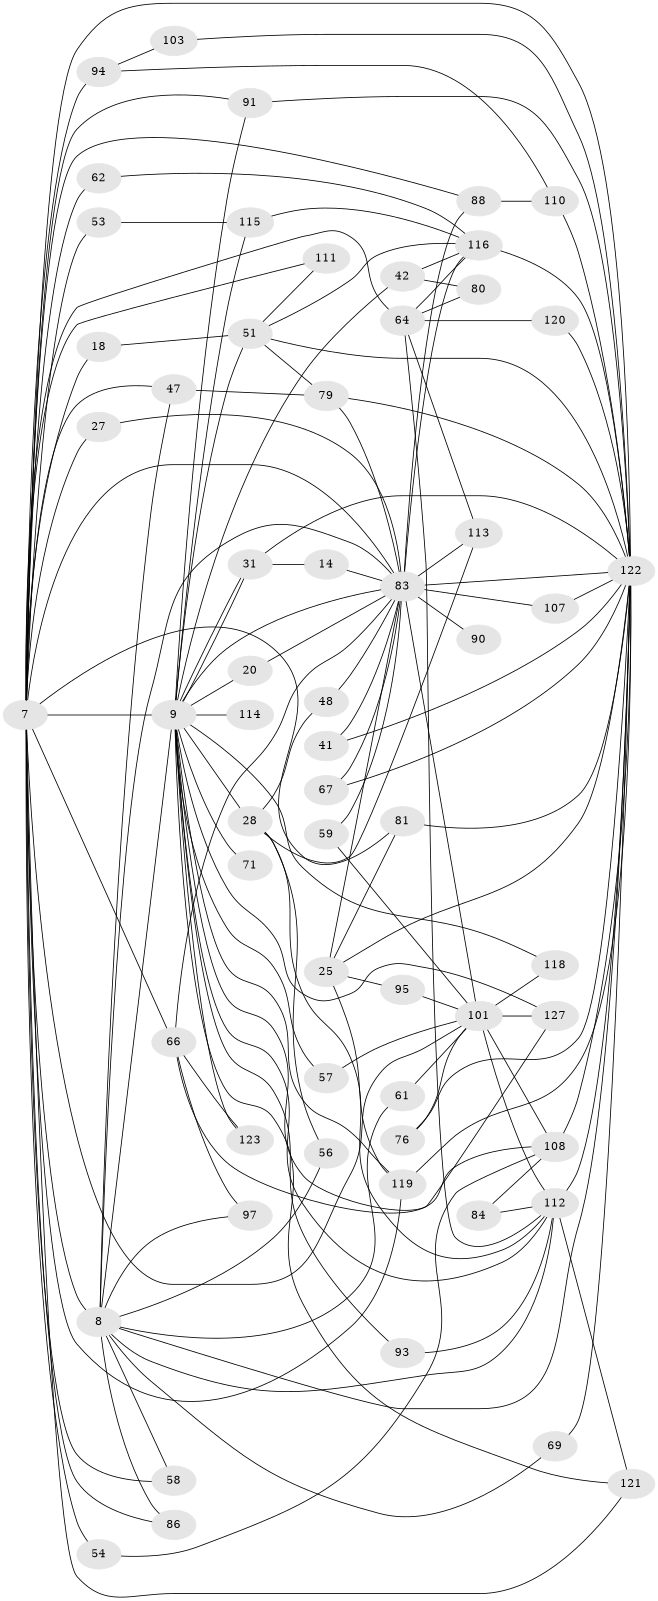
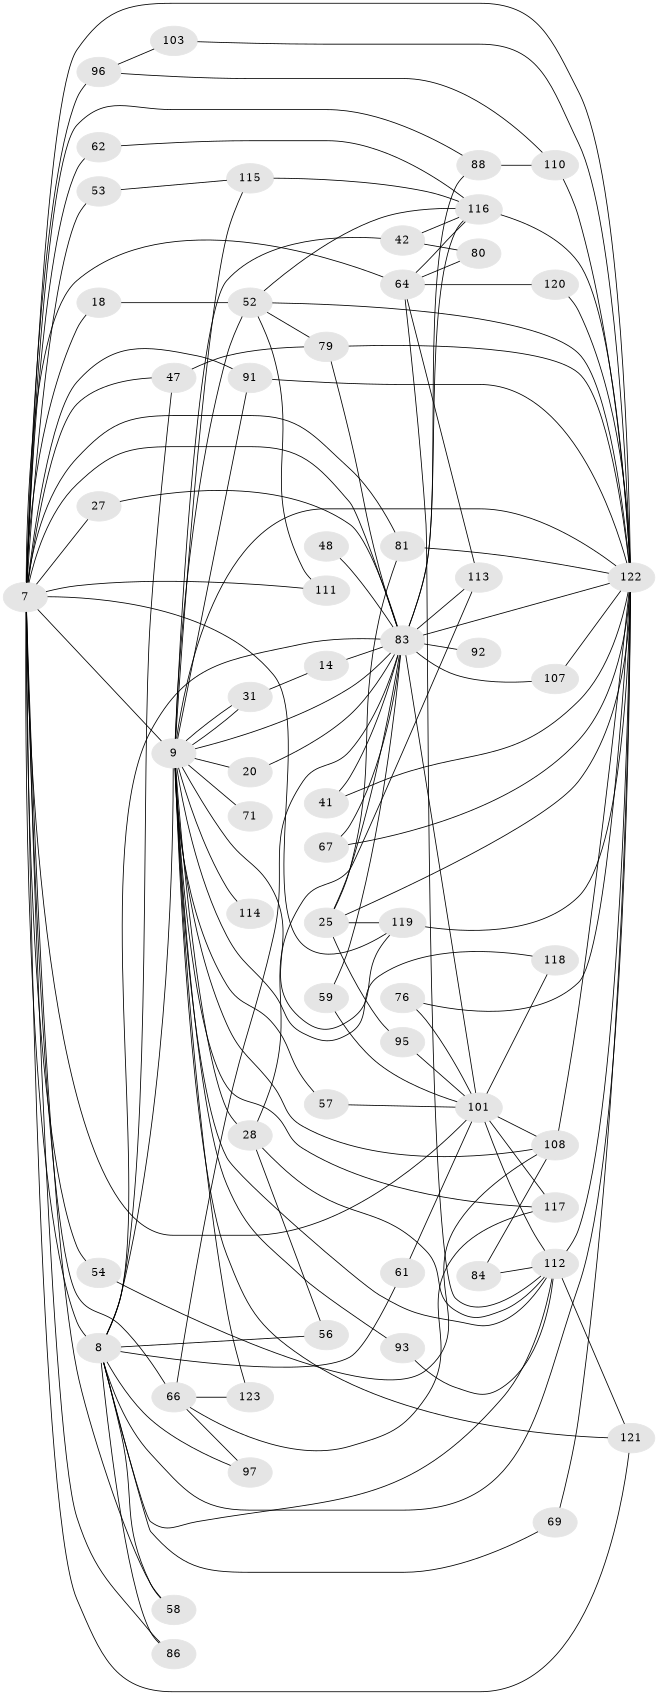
node "94": label "94" -> "96"
node "51": label "51" -> "52"
edge "31" -- "122": now "9" -- "122"
node "90": label "90" -> "92"
edge "48" -- "28": removed
node "127": label "127" -> "117"
